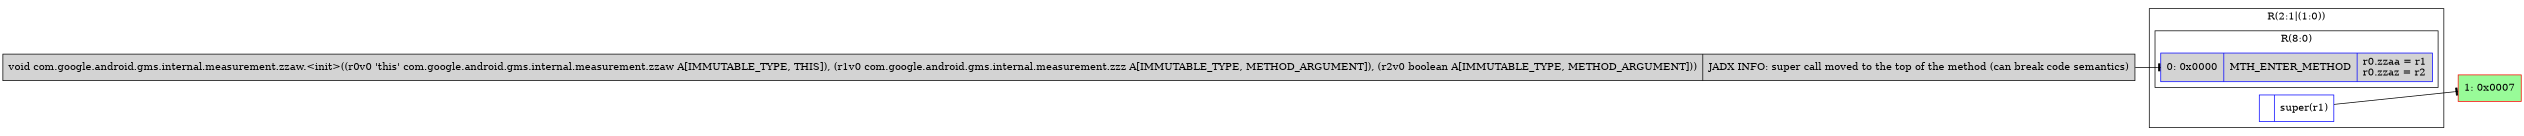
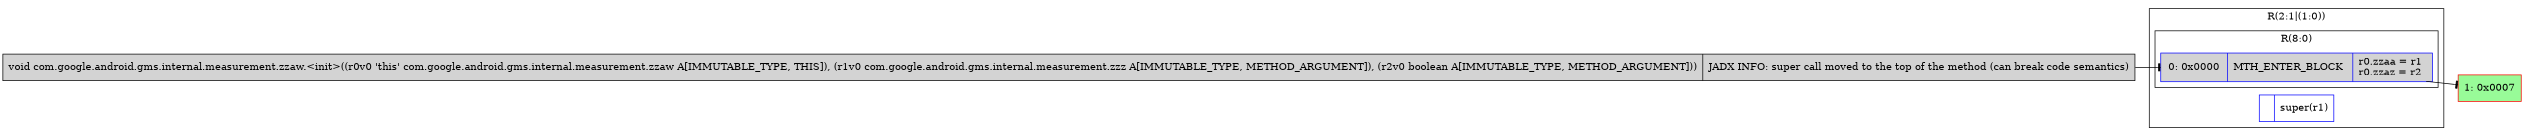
node "0: 0x0000": text "MTH_ENTER_METHOD" -> "MTH_ENTER_BLOCK"
edge "super(r1)" -> "1: 0x0007": now "0: 0x0000" -> "1: 0x0007"
